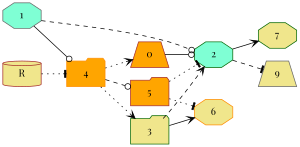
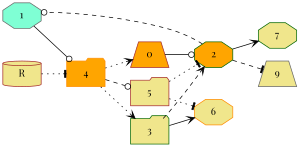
edge "1" -> "2": reversed
node "2": fillcolor aquamarine -> orange
node "5": fillcolor orange -> khaki
